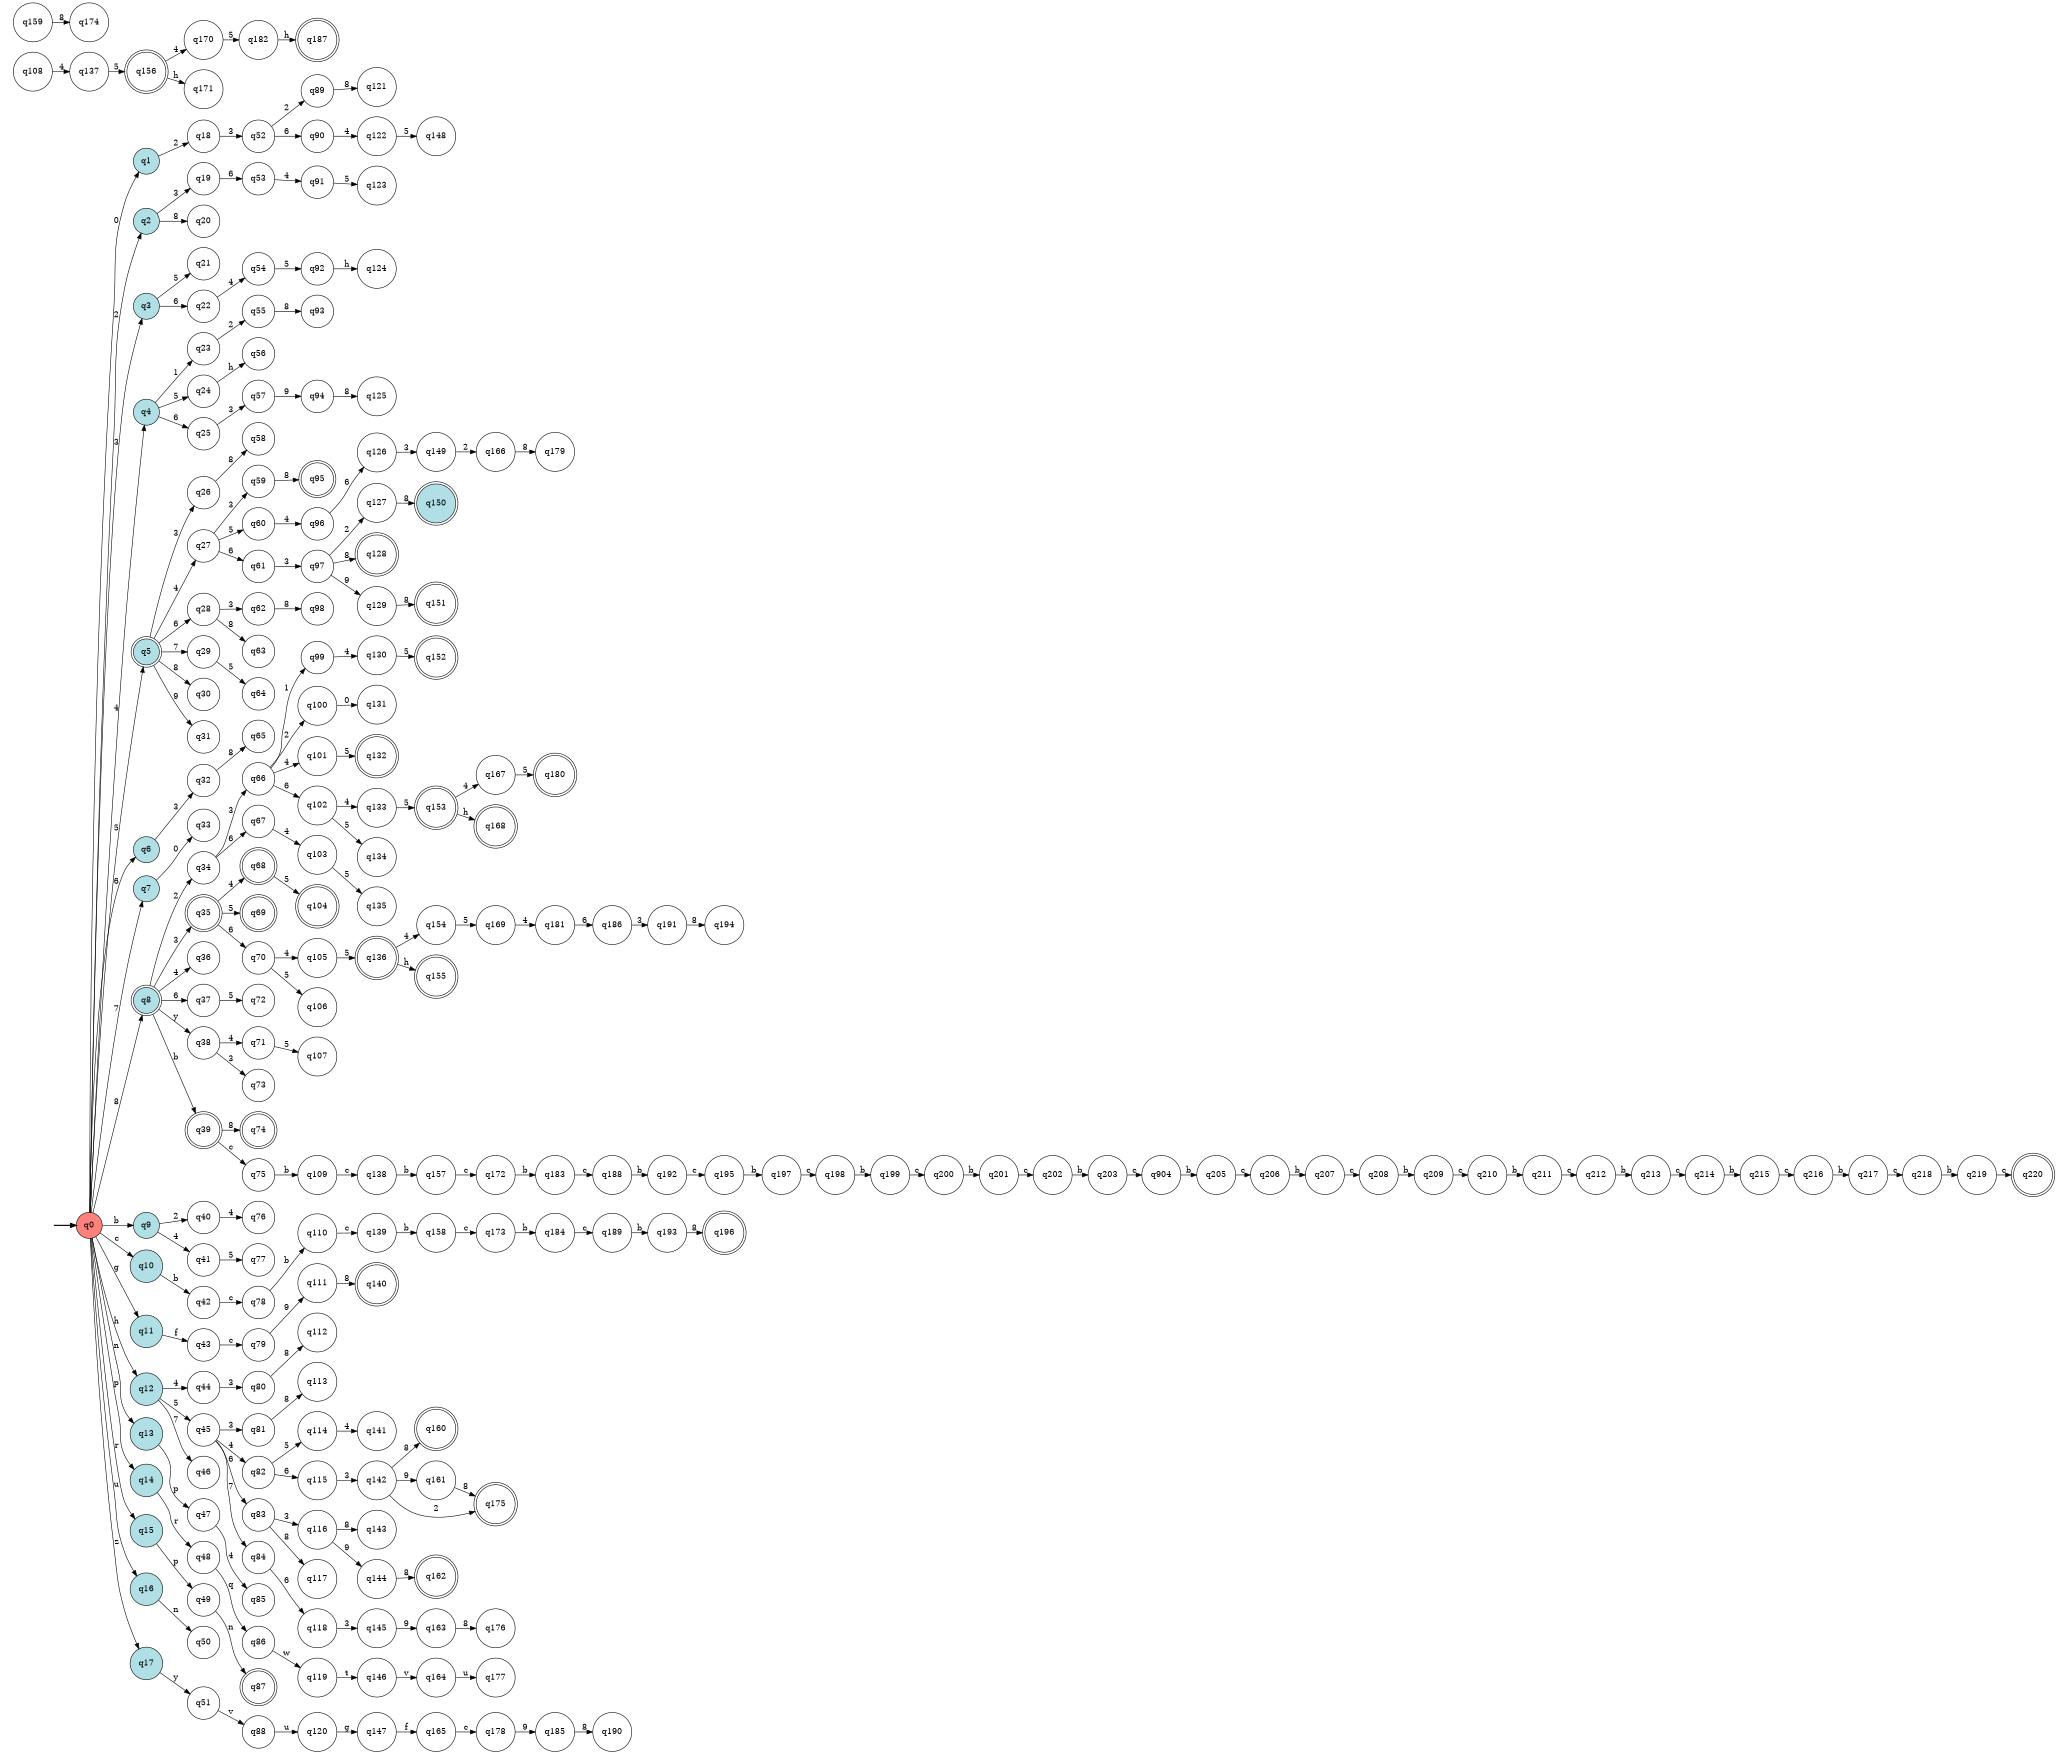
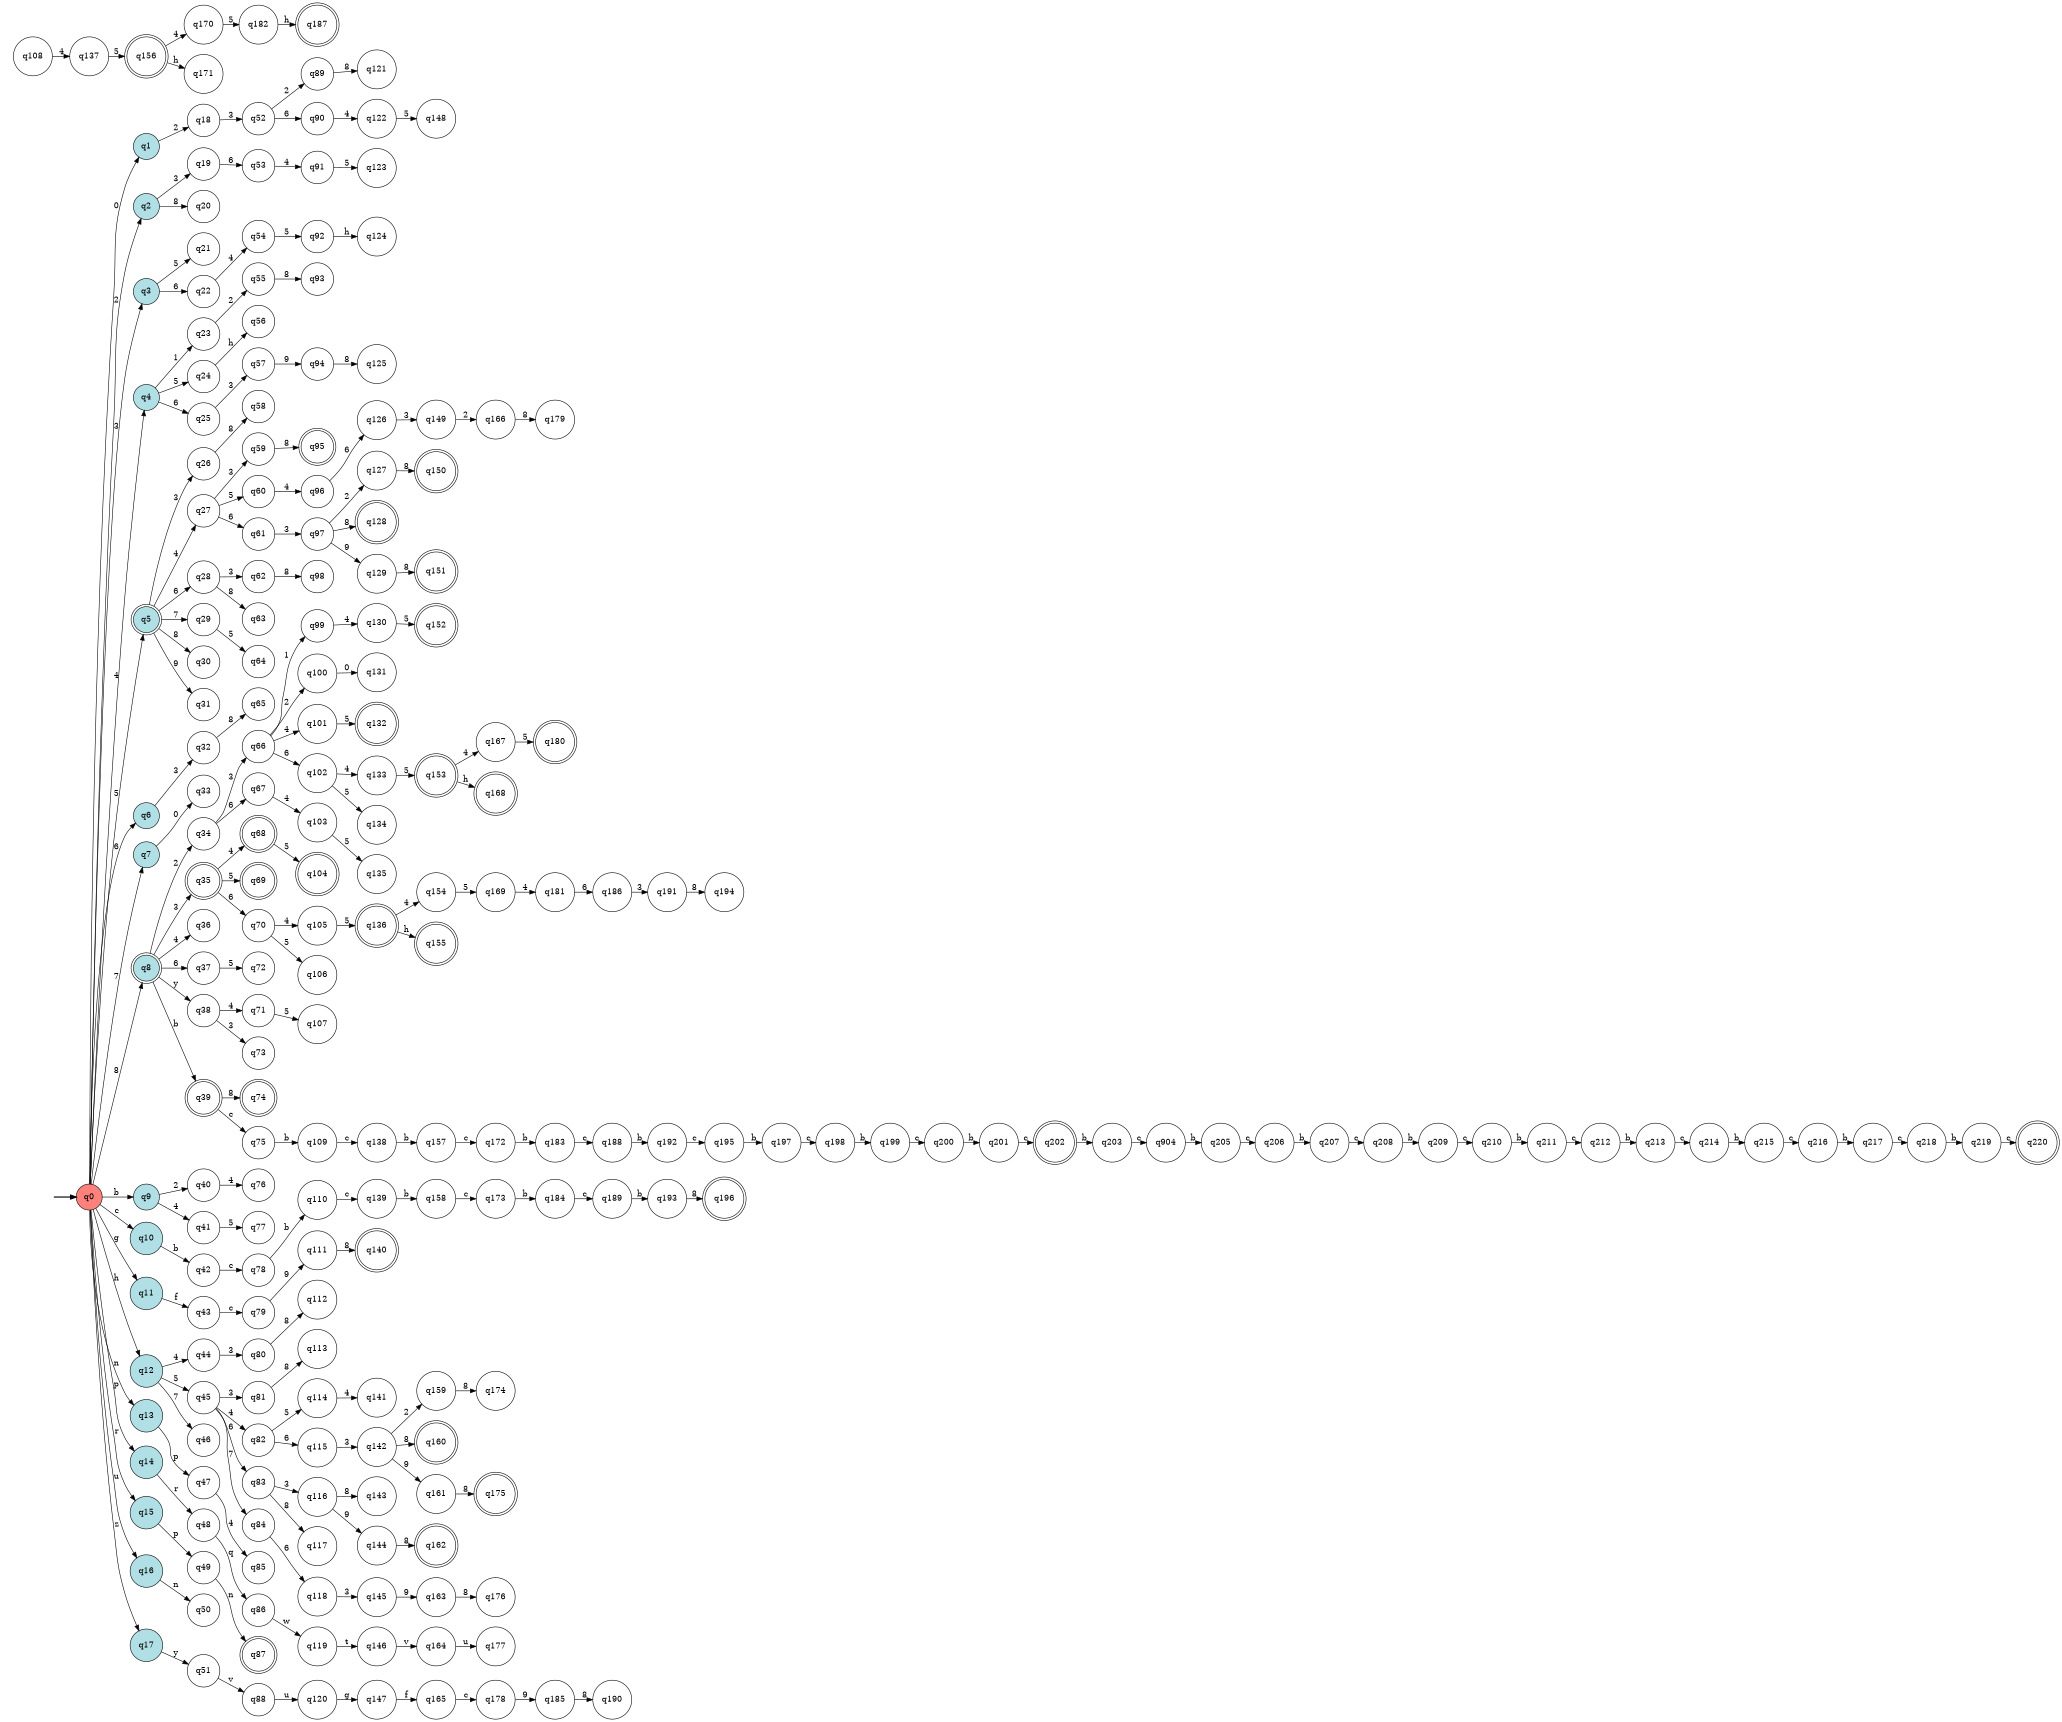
node "q150": fillcolor powderblue -> white
node "q202": shape circle -> doublecircle
edge "q142" -> "q175": now "q142" -> "q159"
